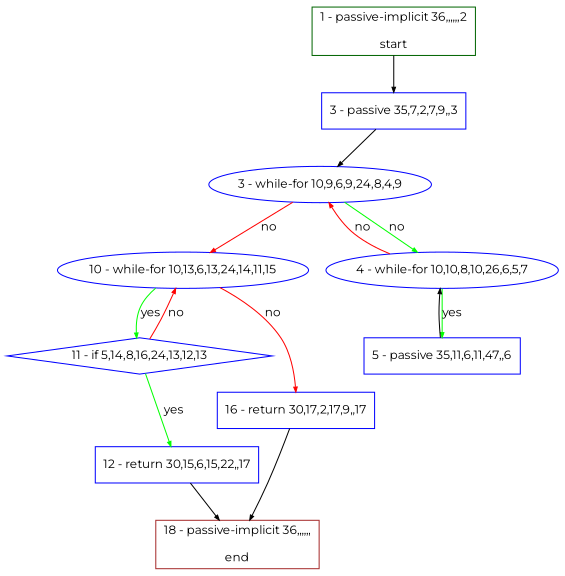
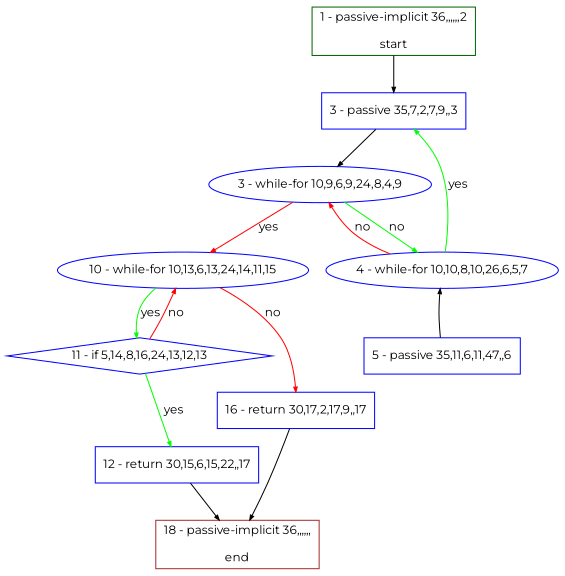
edge "3 - while-for 10,9,6,9,24,8,4,9" -> "10 - while-for 10,13,6,13,24,14,11,15": label "no" -> "yes"
edge "4 - while-for 10,10,8,10,26,6,5,7" -> "5 - passive 35,11,6,11,47,,6": now "4 - while-for 10,10,8,10,26,6,5,7" -> "3 - passive 35,7,2,7,9,,3"
